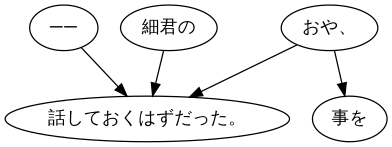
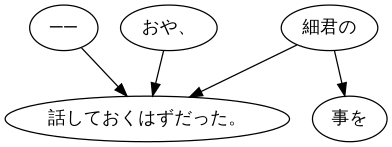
edge "おや、" -> "事を": now "細君の" -> "事を"
